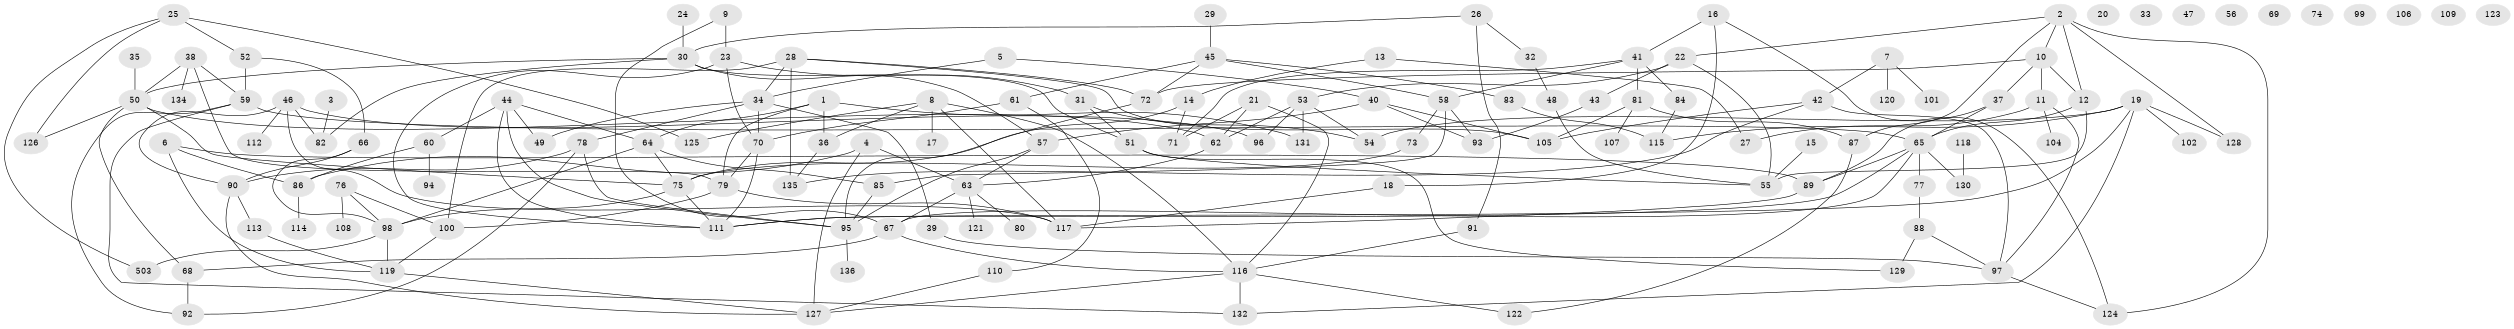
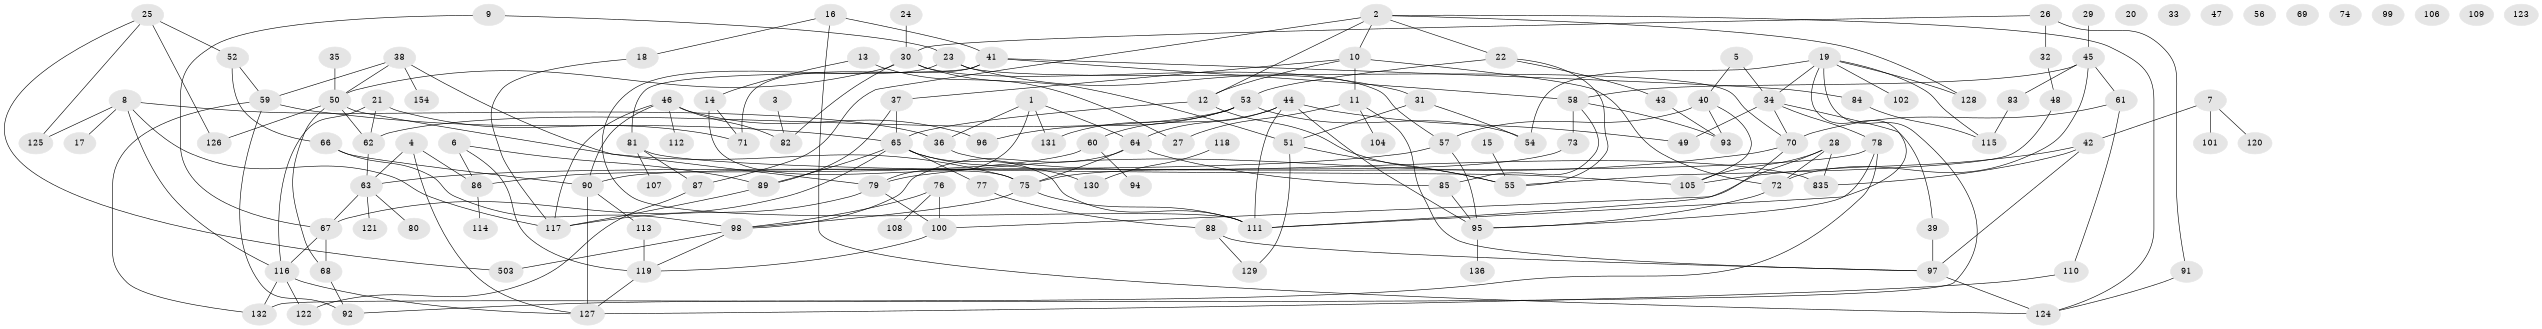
edge "28" -- "34": now "19" -- "34"
node "134": label "134" -> "154"
node "135": label "135" -> "835"
edge "91" -- "116": now "91" -- "124"
